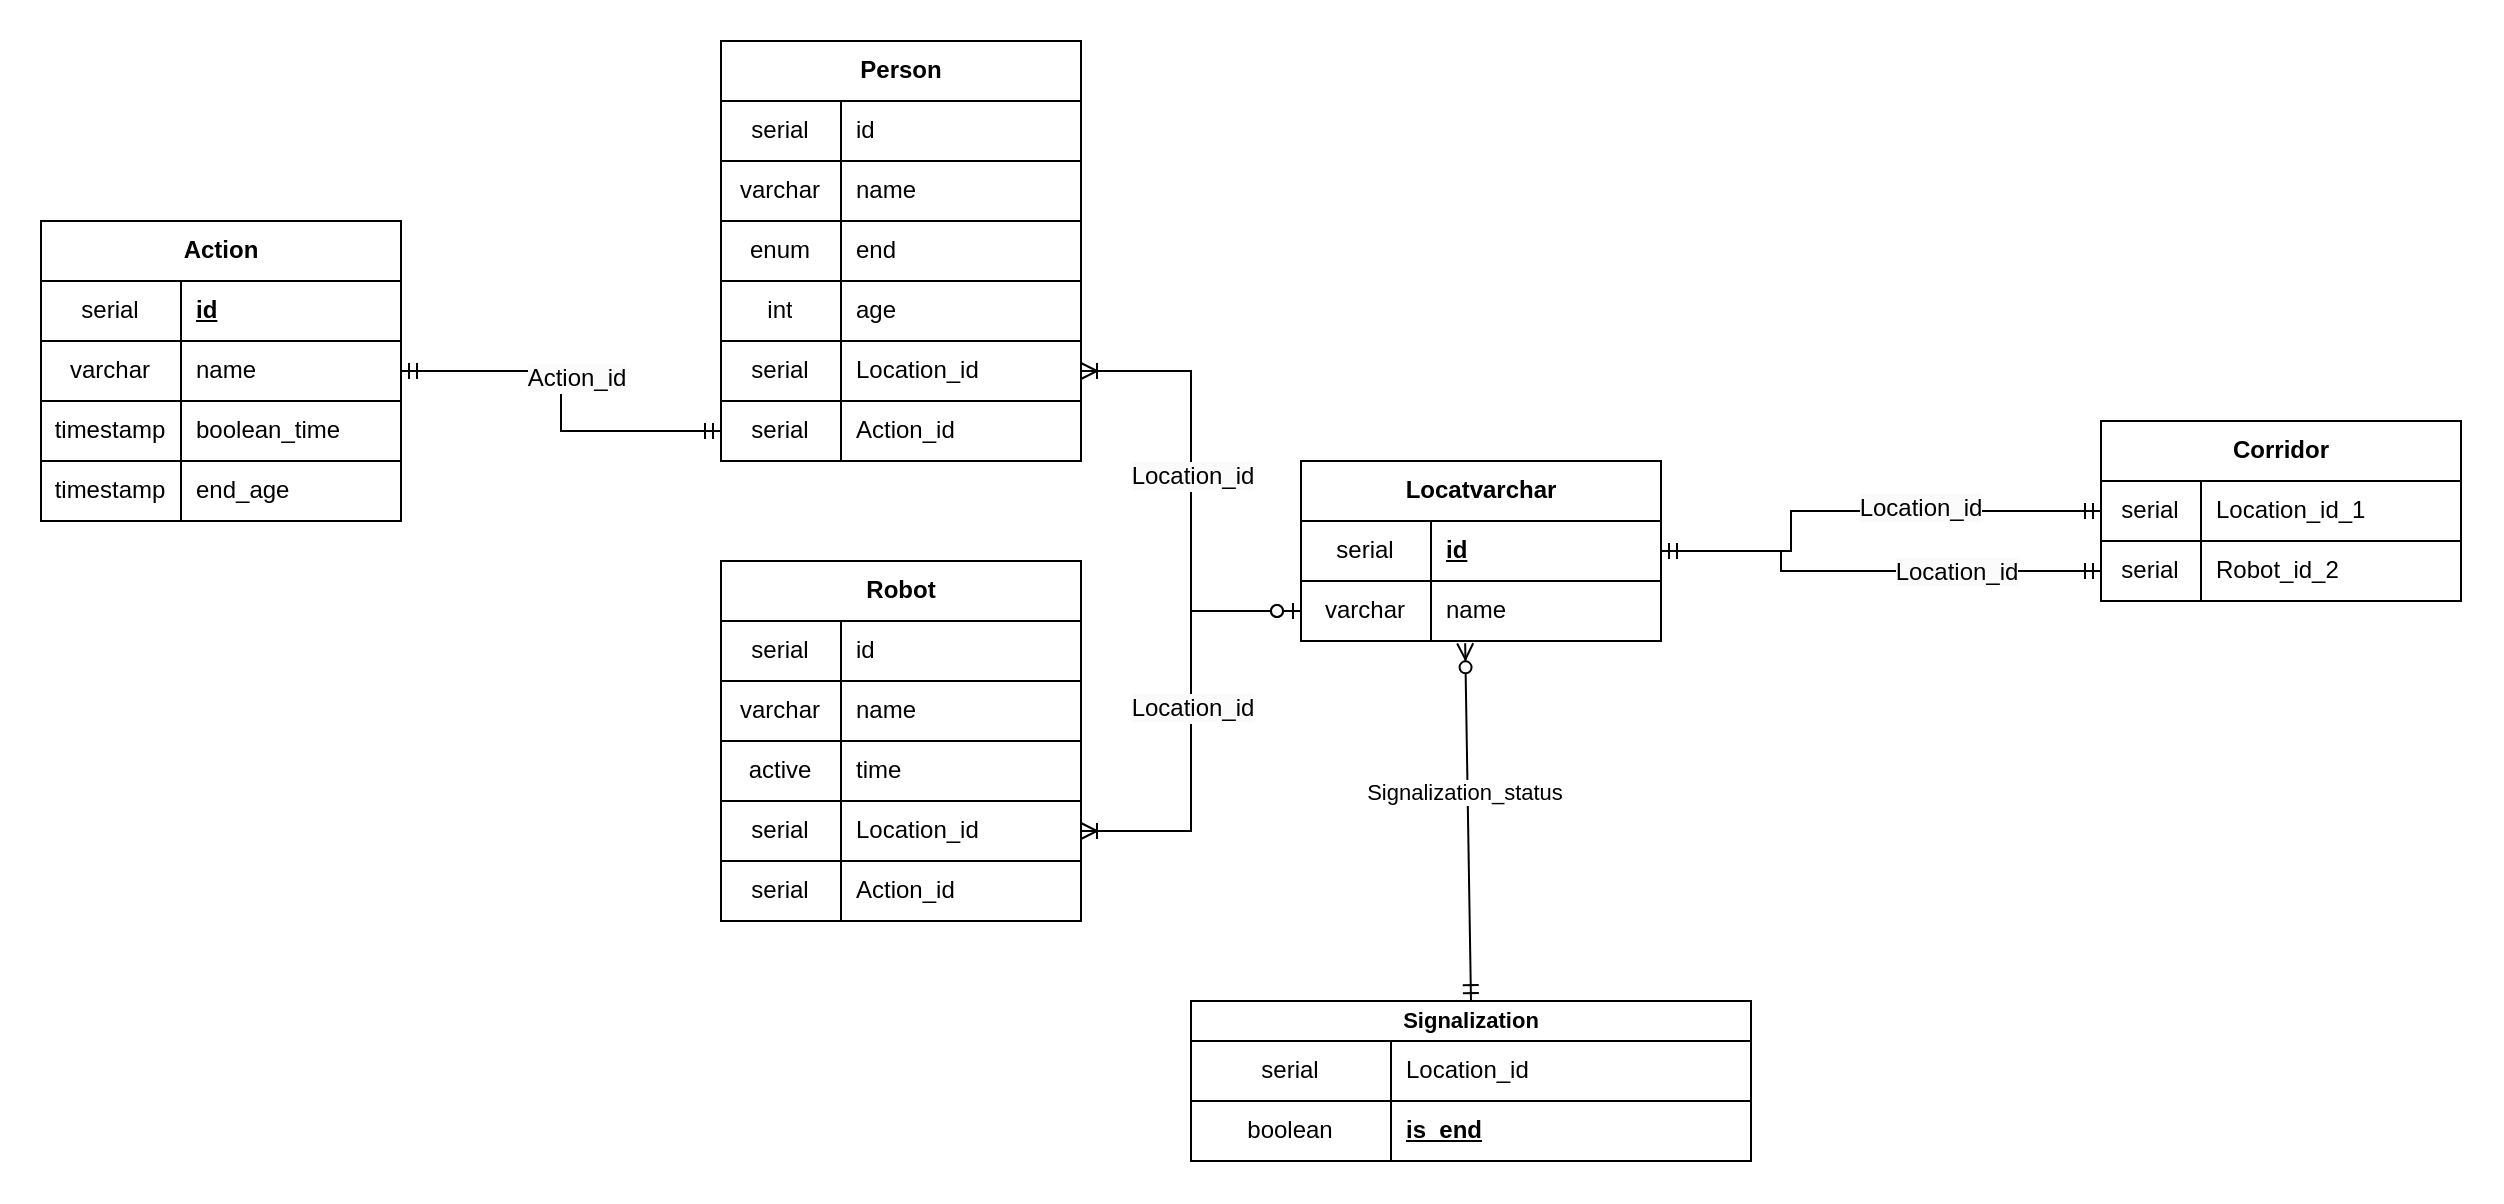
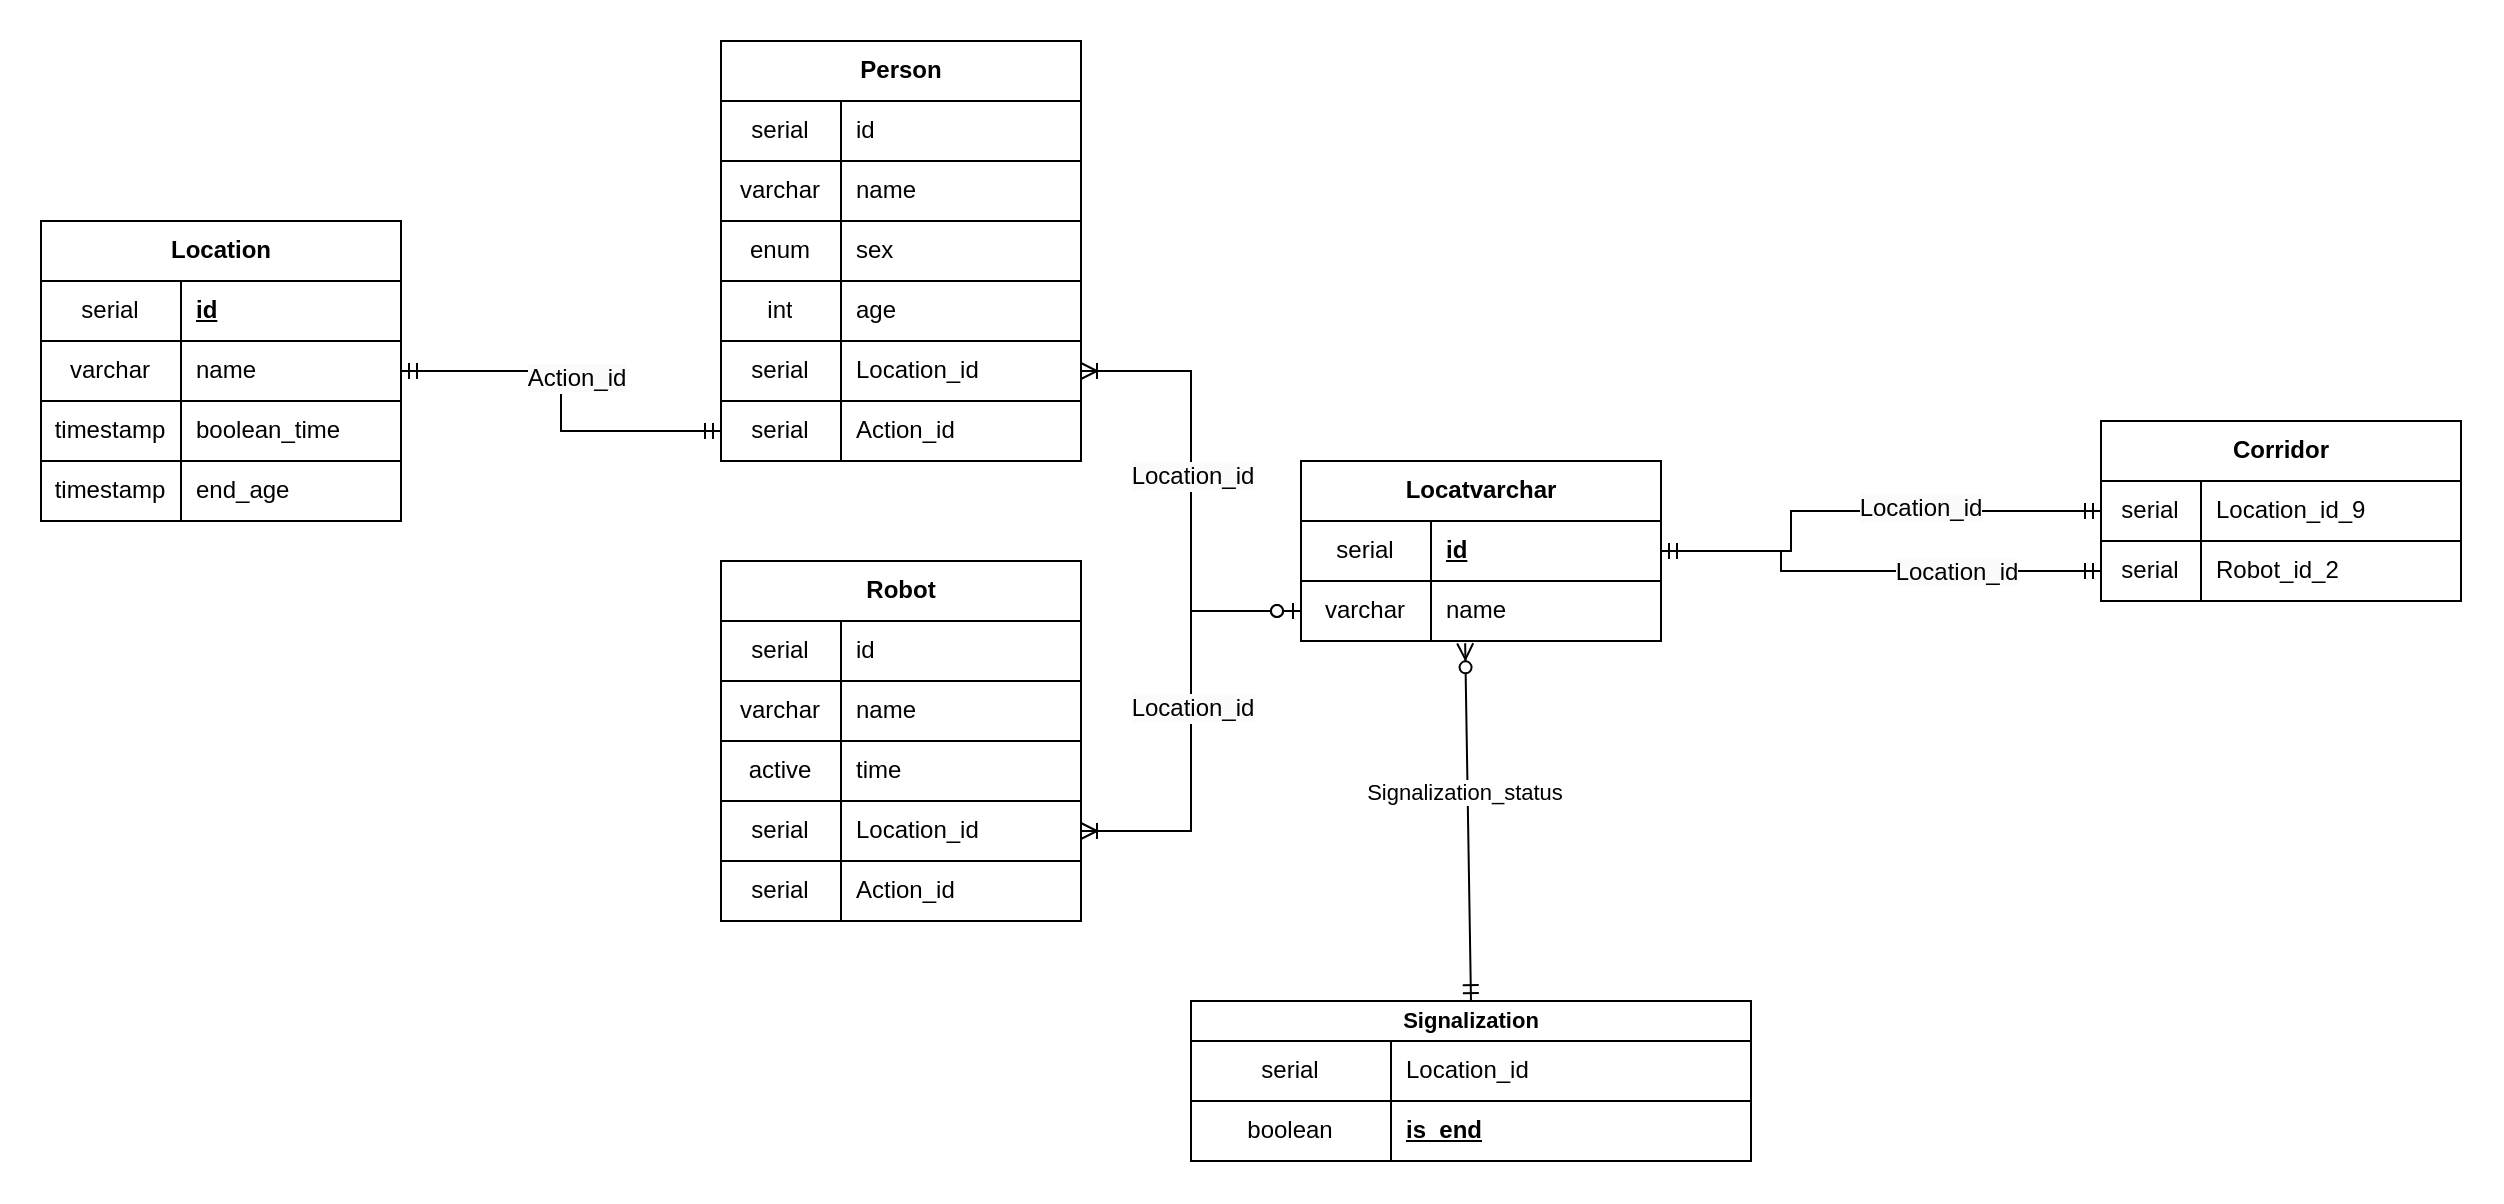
node "Action": label "Action" -> "Location"
node "end": label "end" -> "sex"
node "Location_id_1": label "Location_id_1" -> "Location_id_9"
